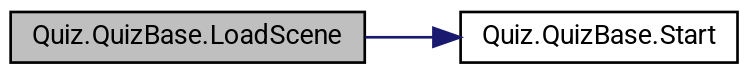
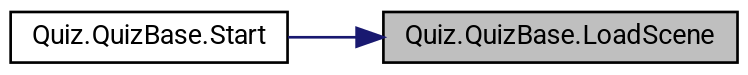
edge "Quiz.QuizBase.LoadScene" -> "Quiz.QuizBase.Start": reversed
